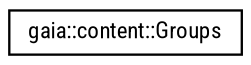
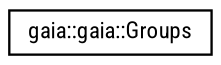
node "gaia::content::Groups": label "gaia::content::Groups" -> "gaia::gaia::Groups"
